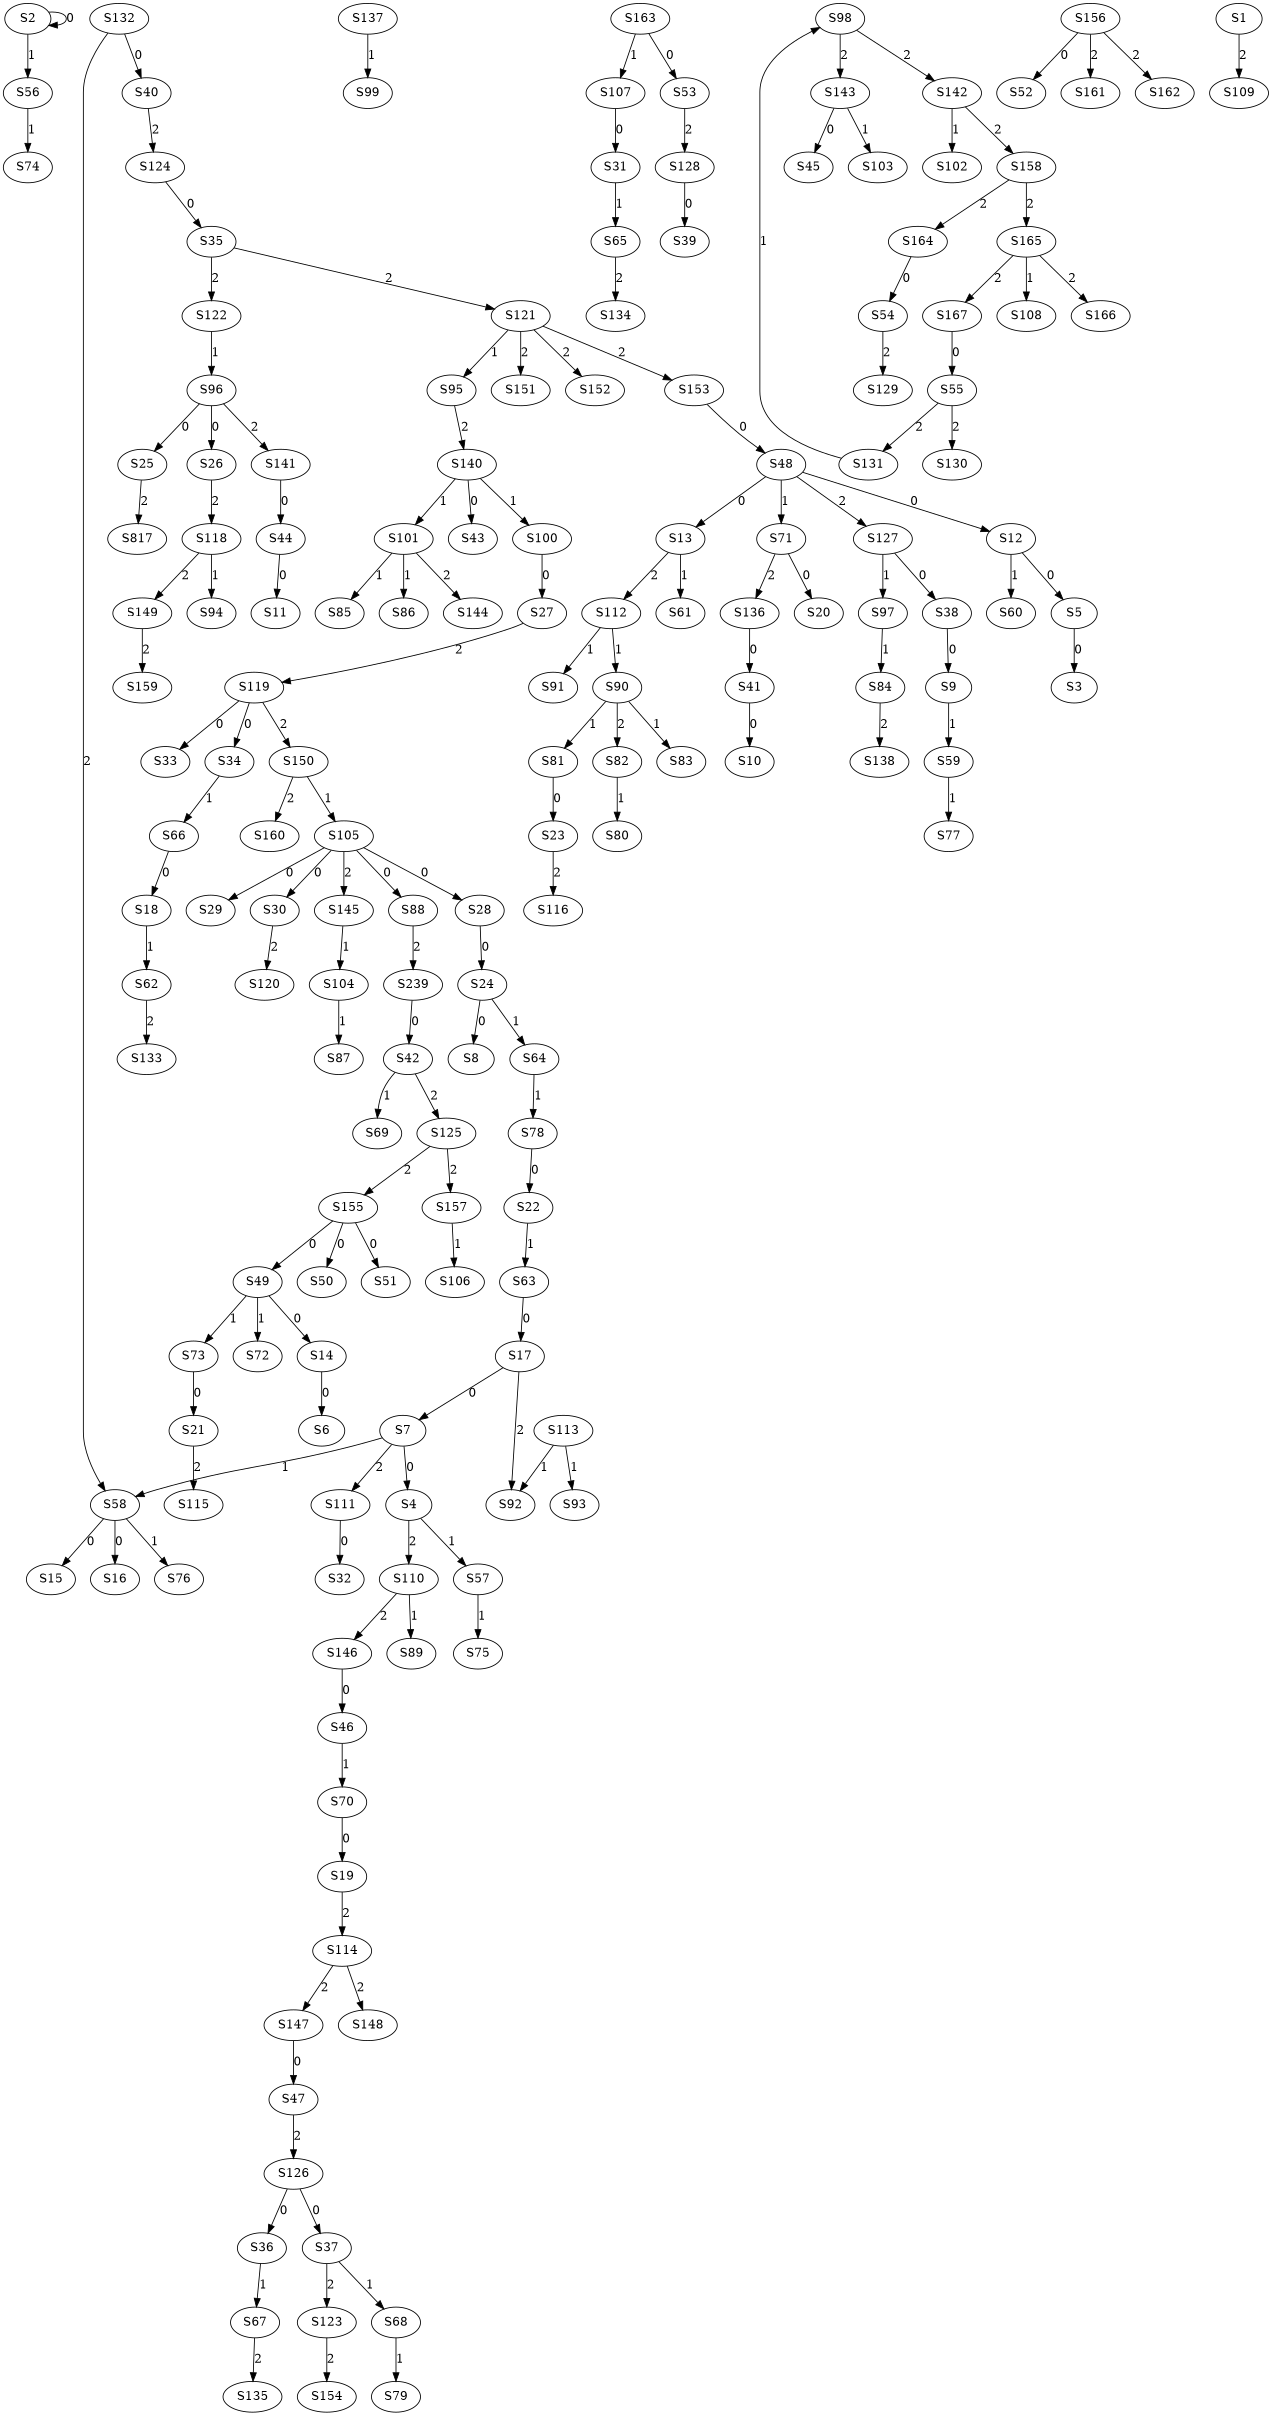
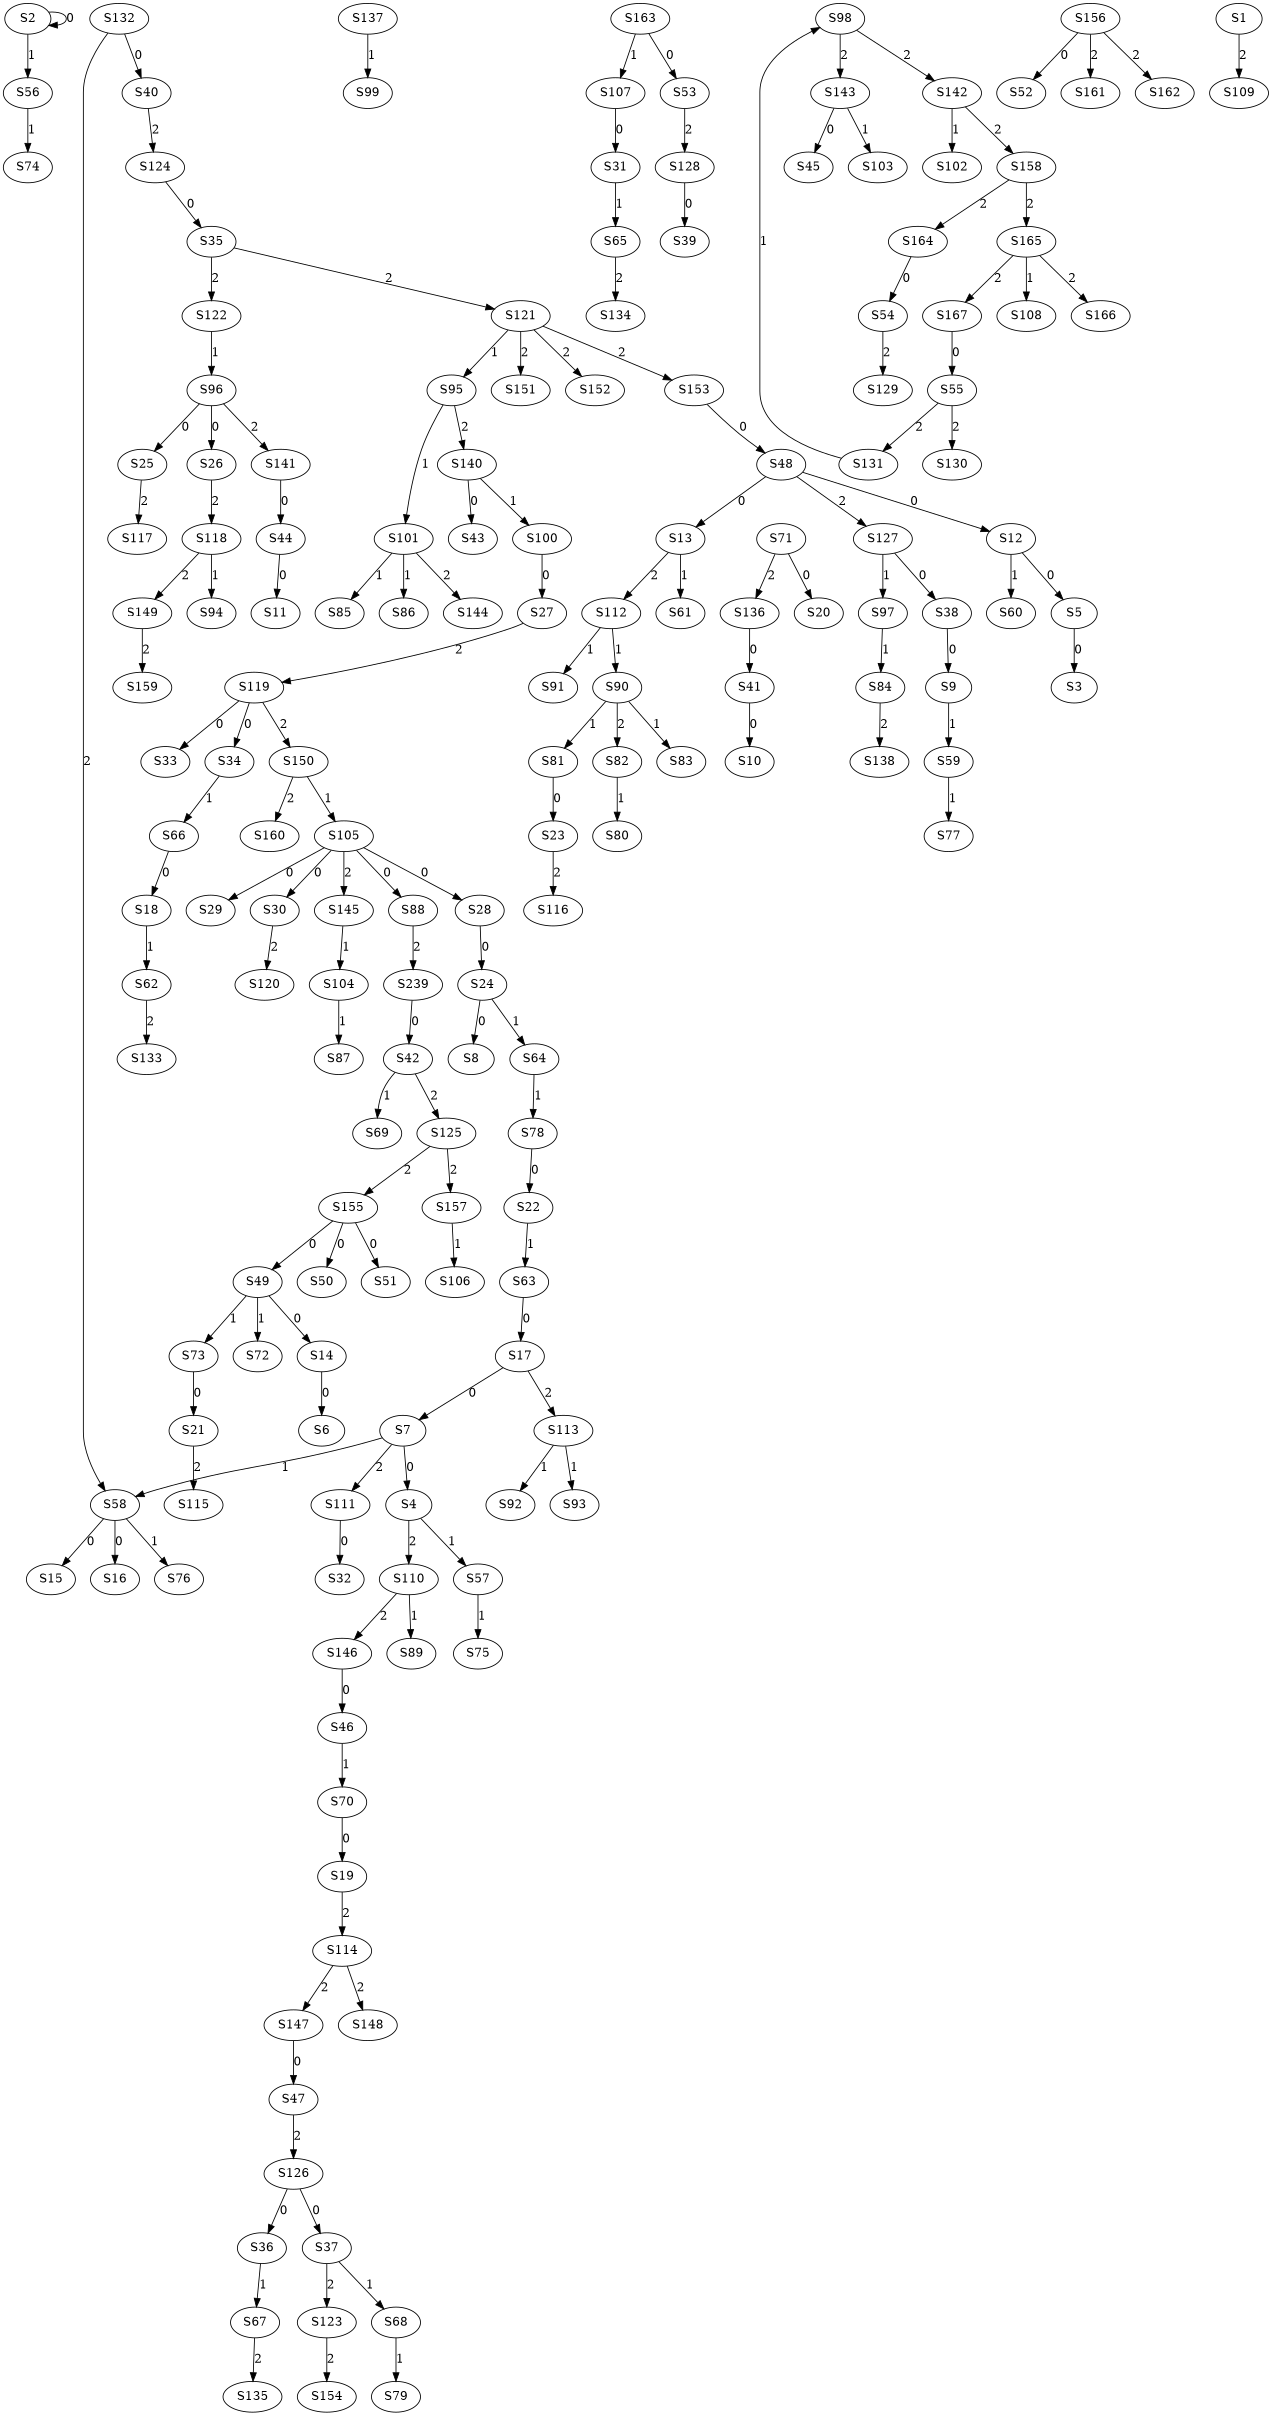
edge "S140" -> "S101": now "S95" -> "S101"
edge "S48" -> "S71": removed, label "1"
node "S817": label "S817" -> "S117"
edge "S17" -> "S92": now "S17" -> "S113"
